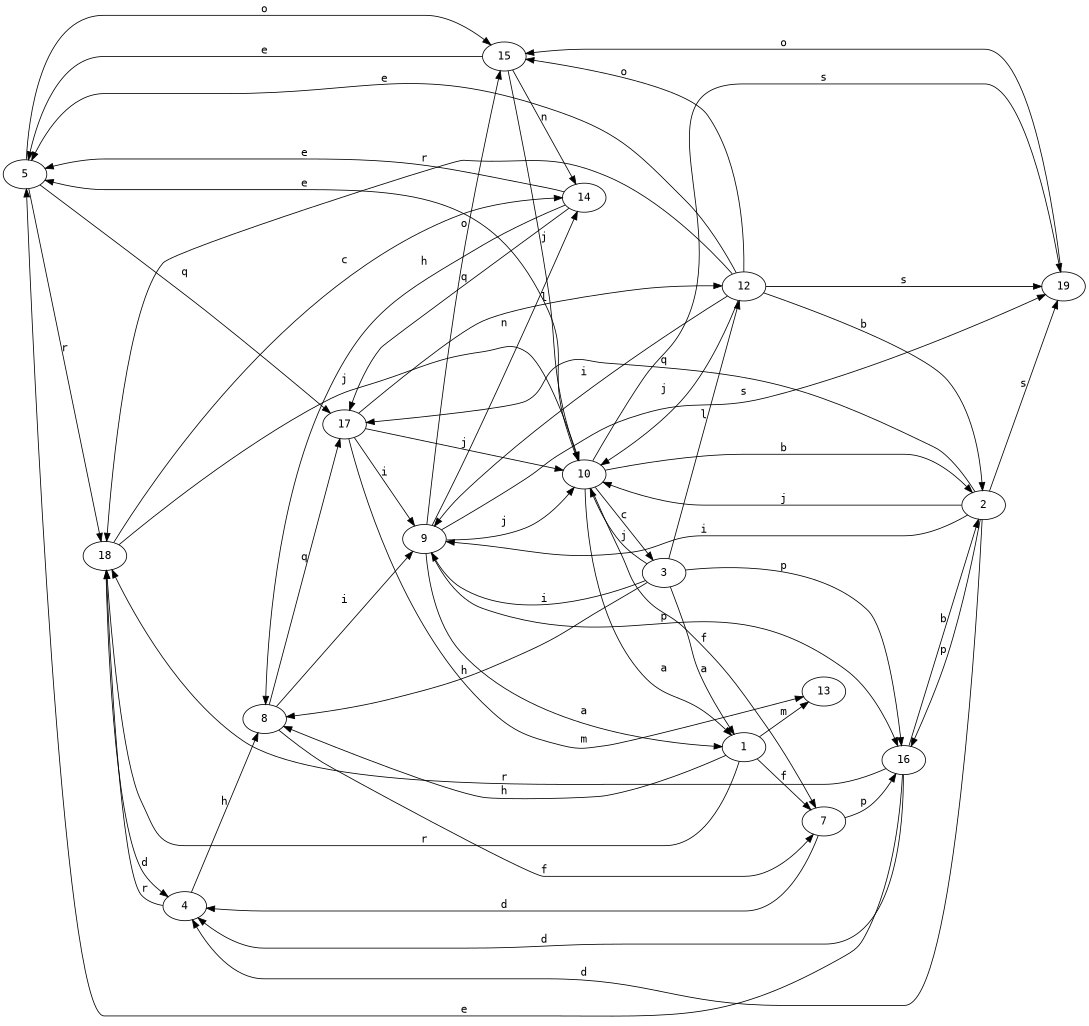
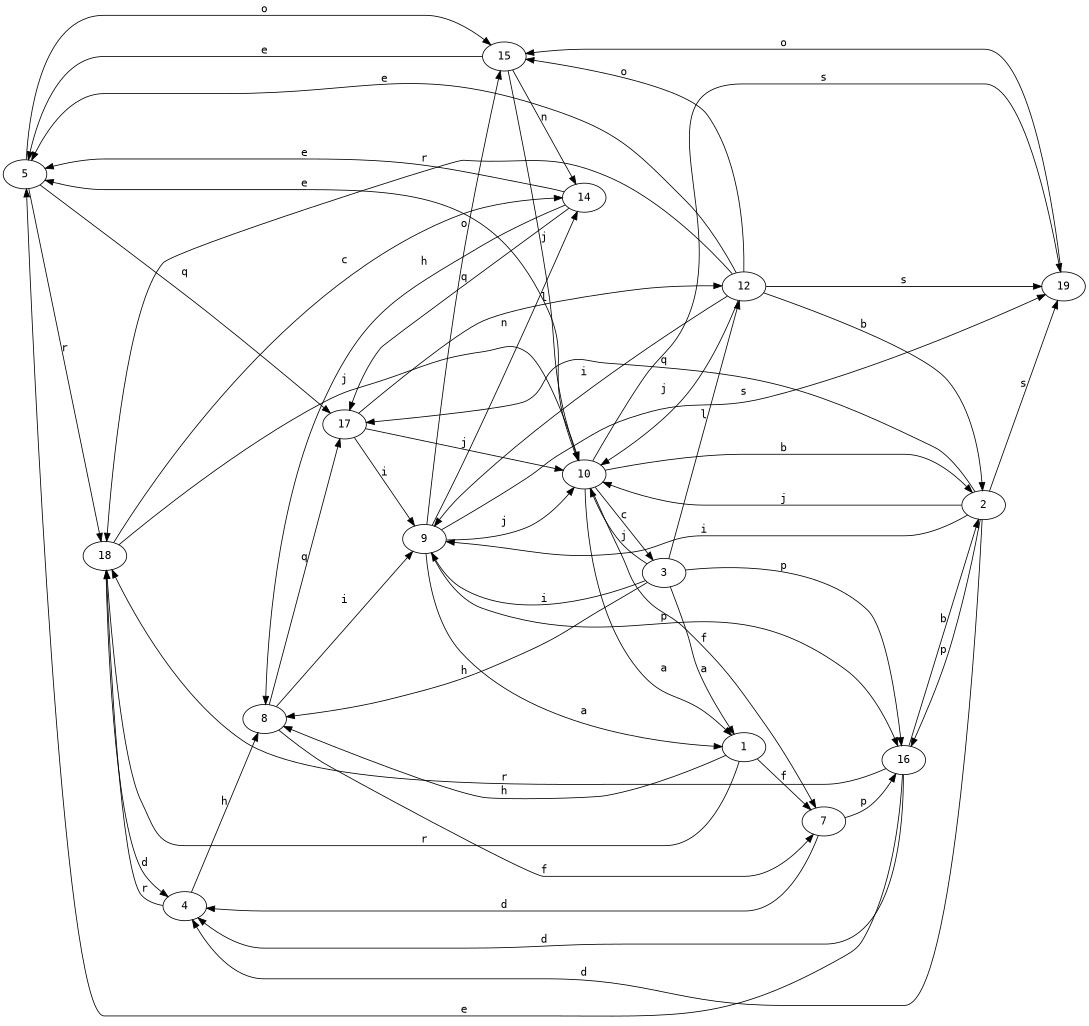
node "13": removed
